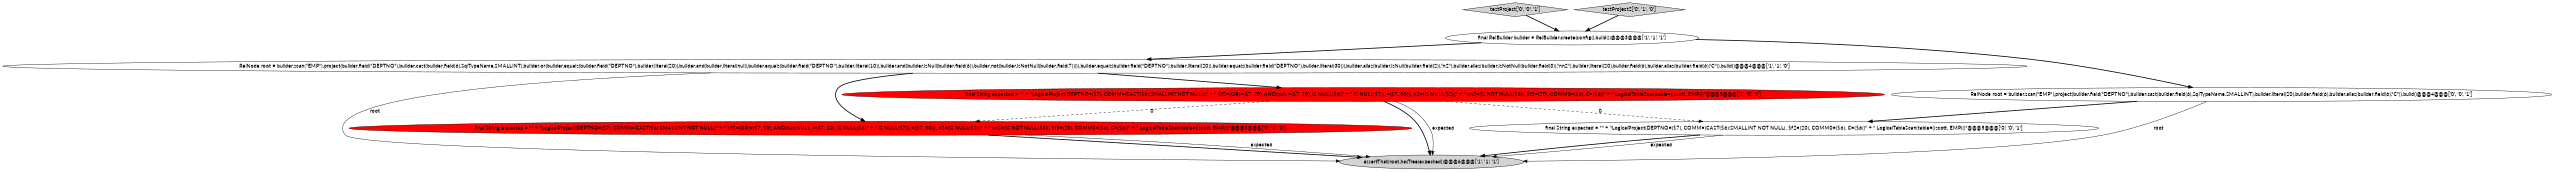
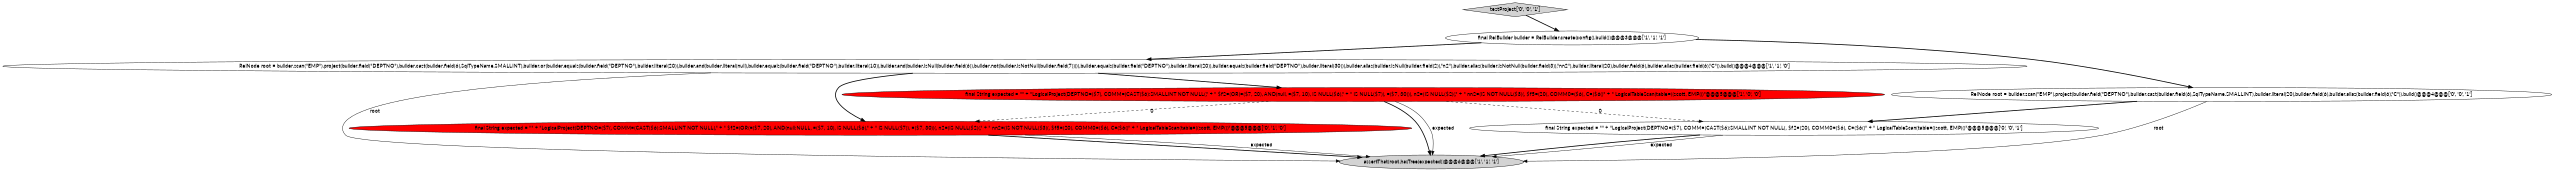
node "testProject2['0', '1', '0']": removed
